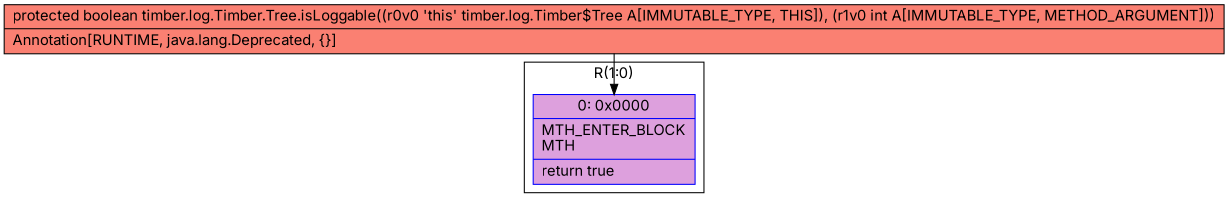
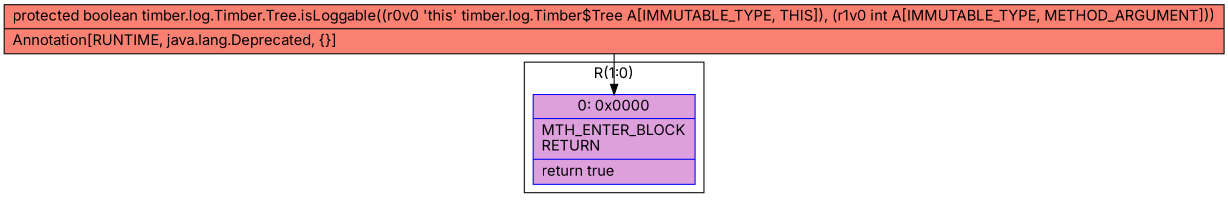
node "0: 0x0000": text "MTH" -> "RETURN"
